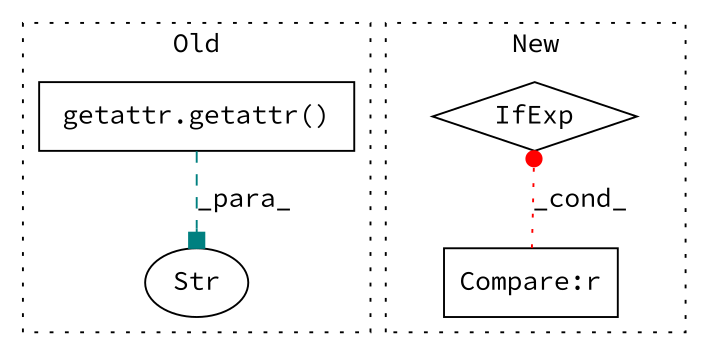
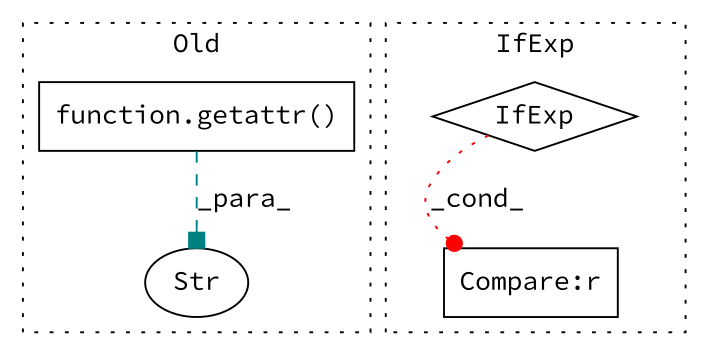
cluster "New": label "New" -> "IfExp"
node "getattr.getattr()": label "getattr.getattr()" -> "function.getattr()"
edge "Compare:r" -> "IfExp": reversed
